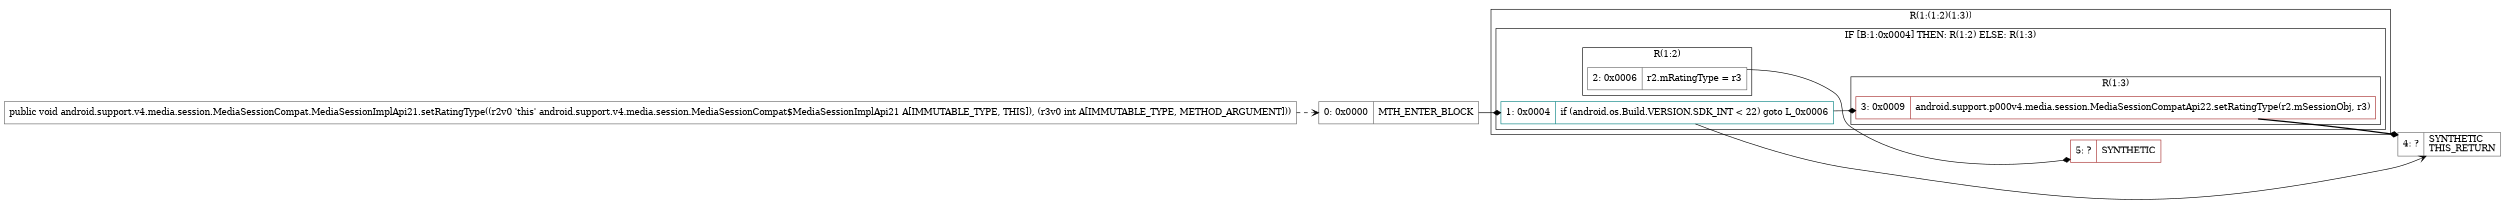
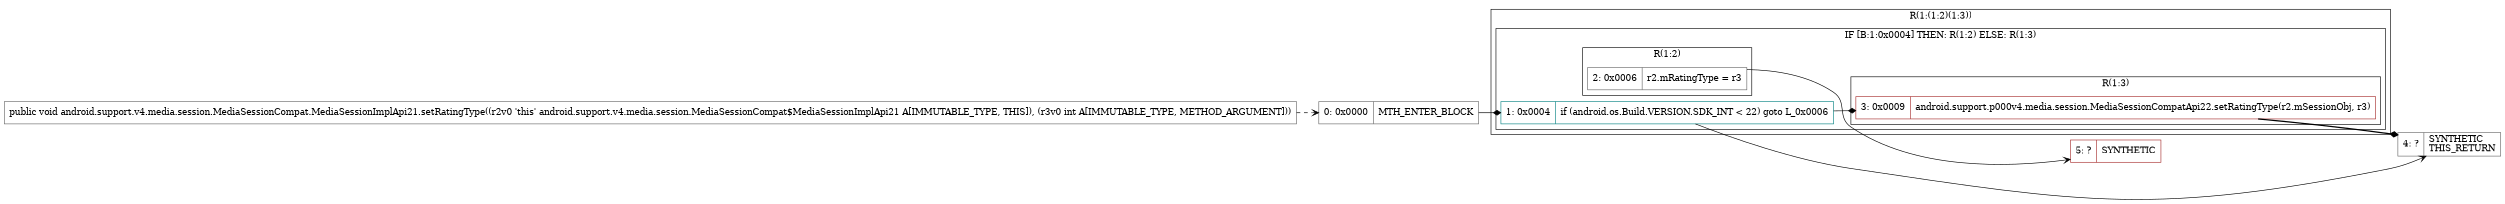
edge "2: 0x0006" -> "5: ?": arrowhead diamond -> vee
